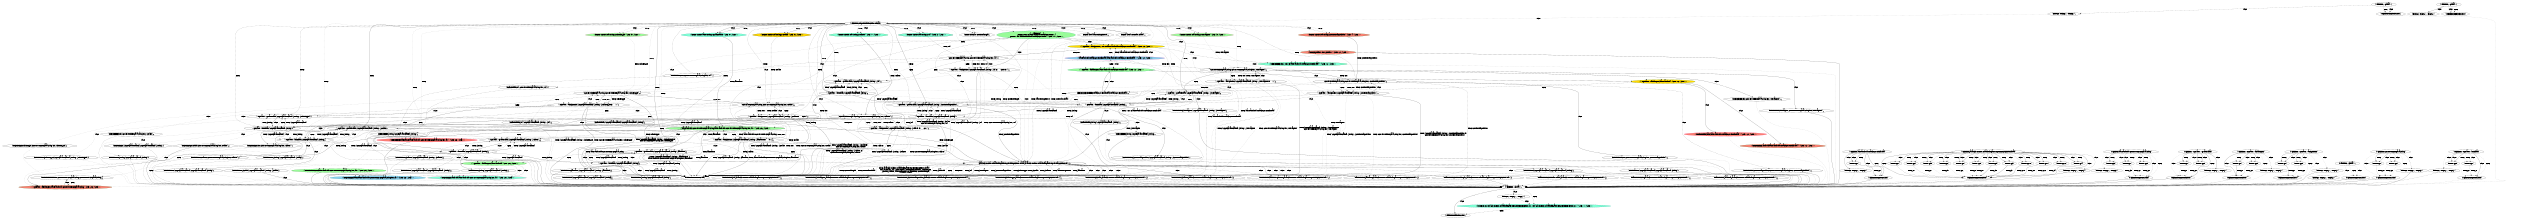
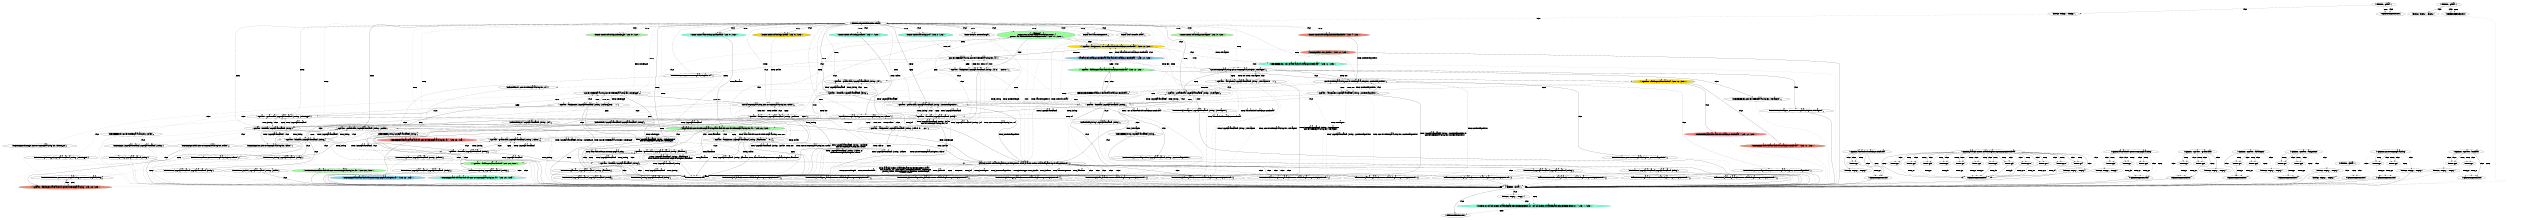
edge "(METHOD,RequestHTTPGetDownload)" -> "(METHOD_RETURN,void)": label "AST: " -> "CFG: "
